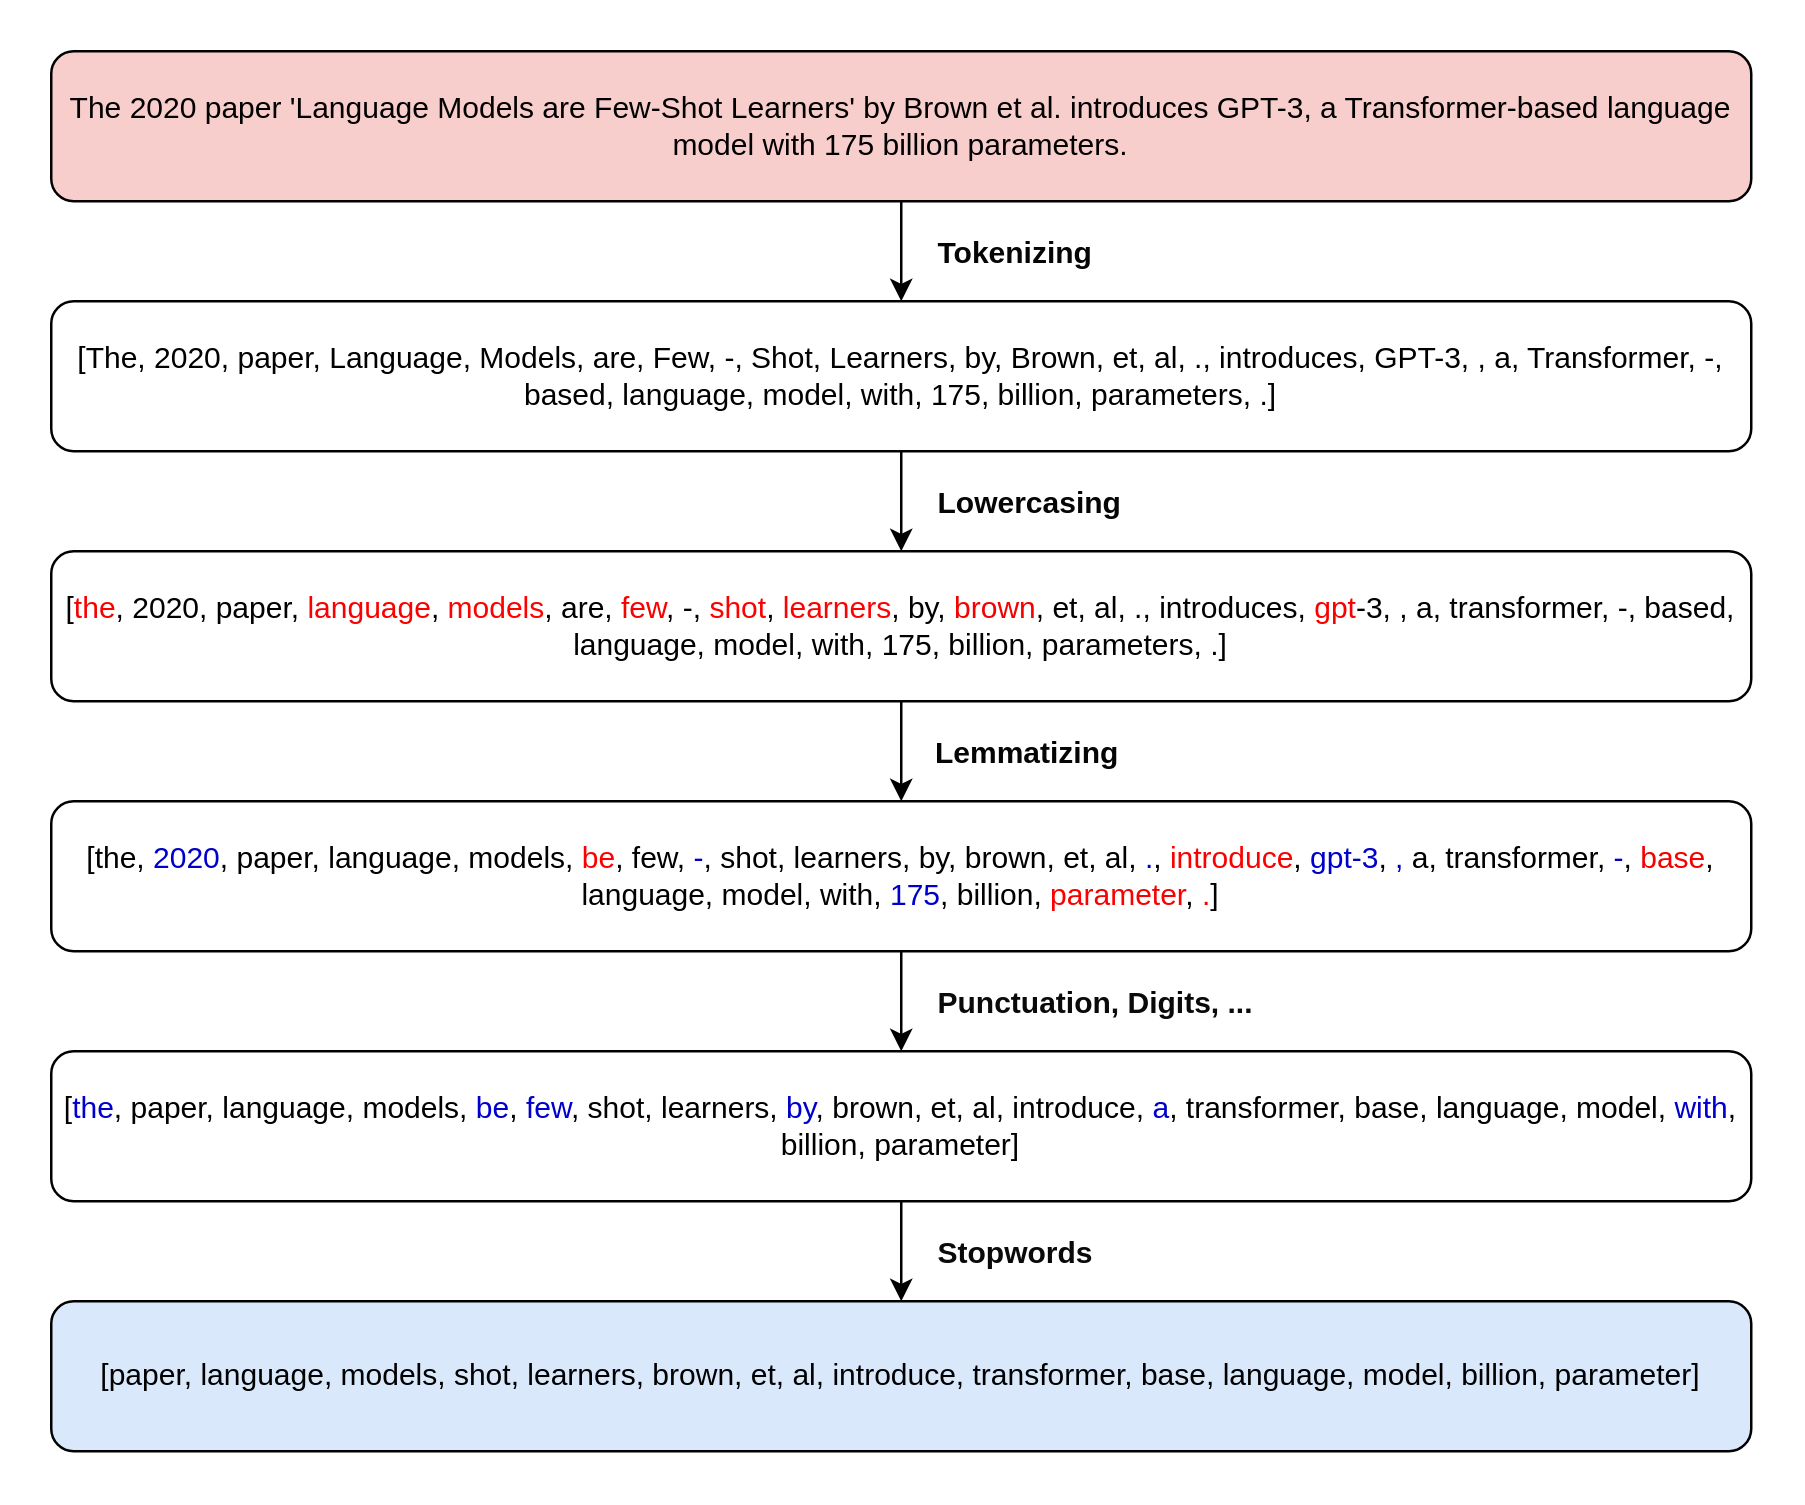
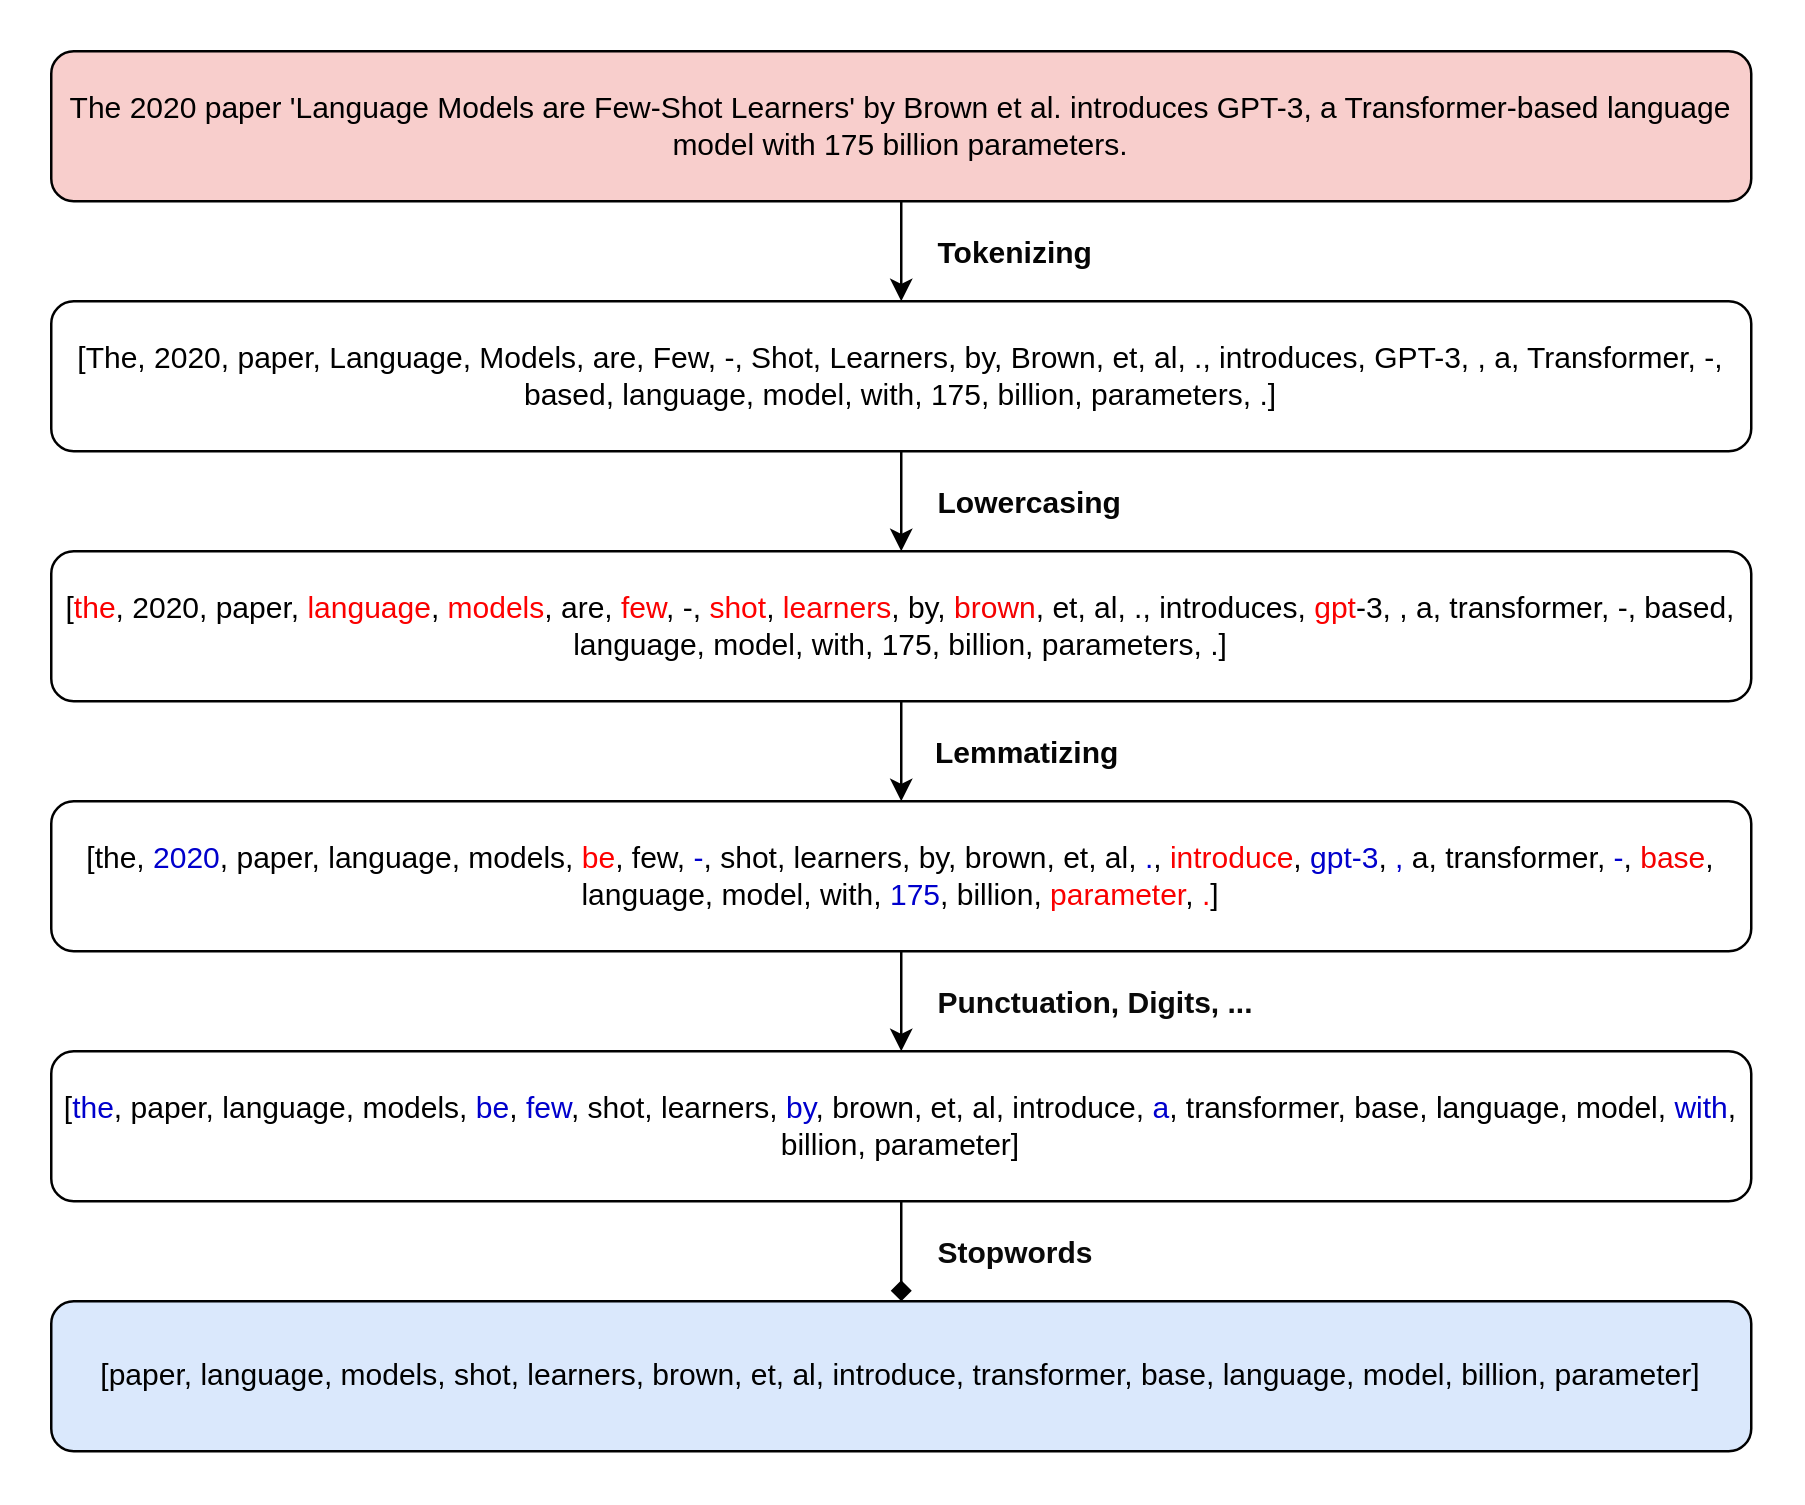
edge "[the, paper, language, models, be, few, shot, learners, by, brown, et, al, introduce, a, transformer, base, language, model, with, billion, parameter]" -> "[paper, language, models, shot, learners, brown, et, al, introduce, transformer, base, language, model, billion, parameter]": arrowhead classic -> diamond
